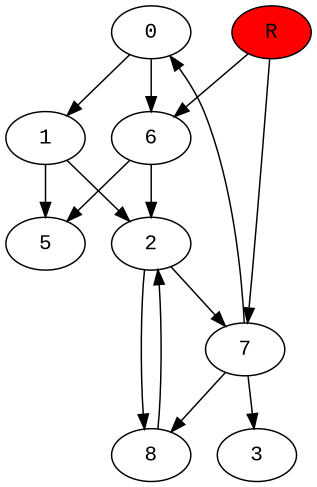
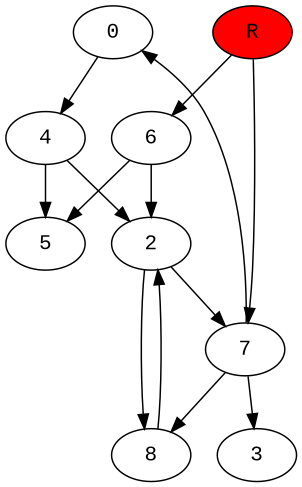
edge "0" -> "6": removed
node "1": label "1" -> "4"
